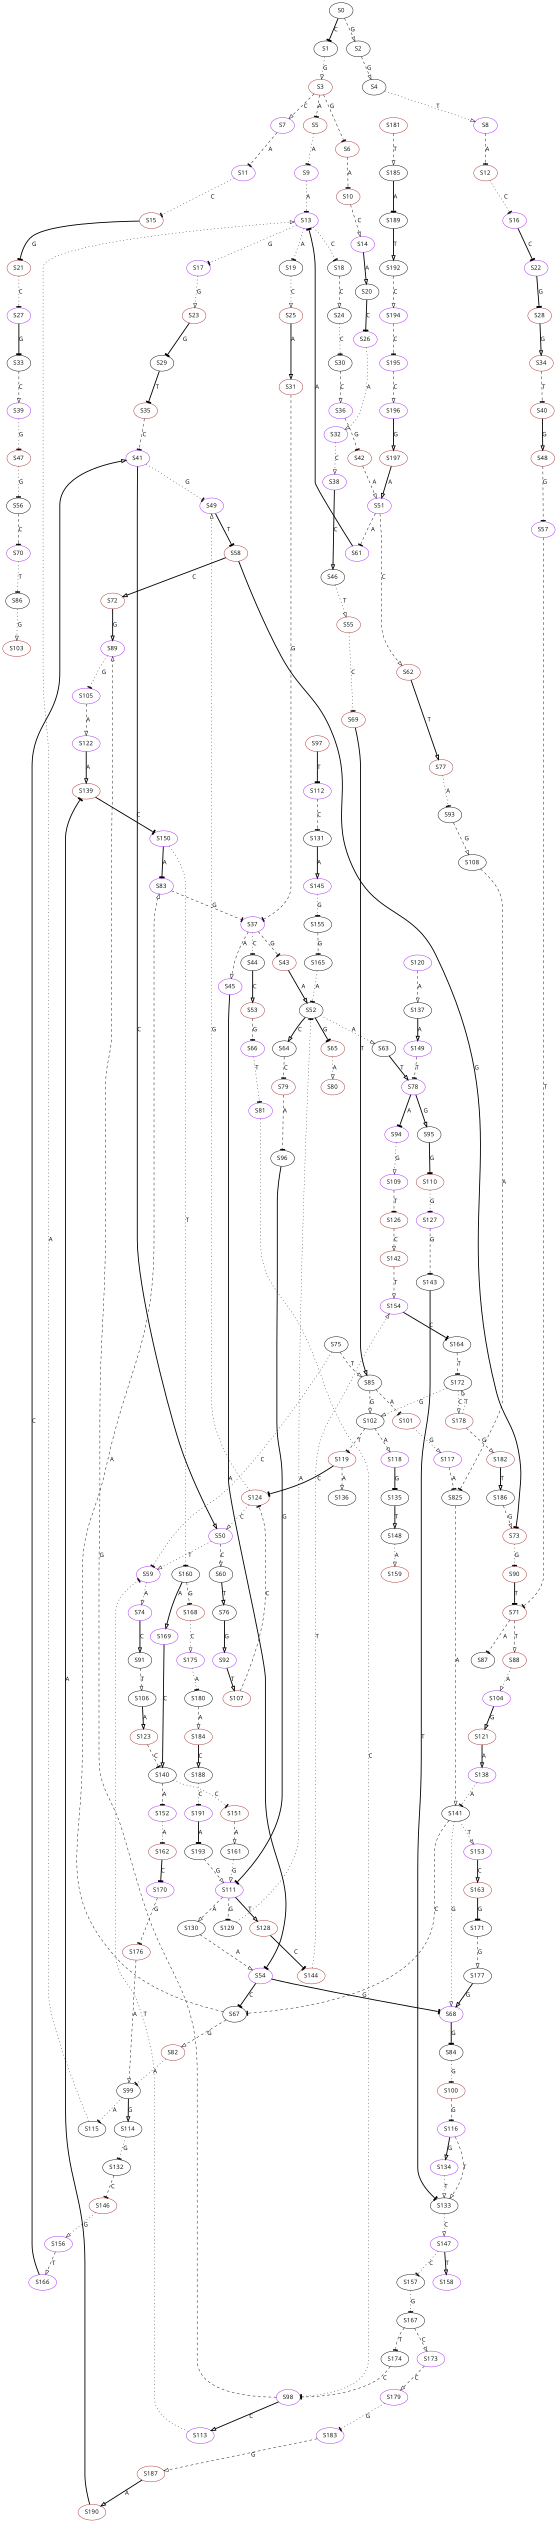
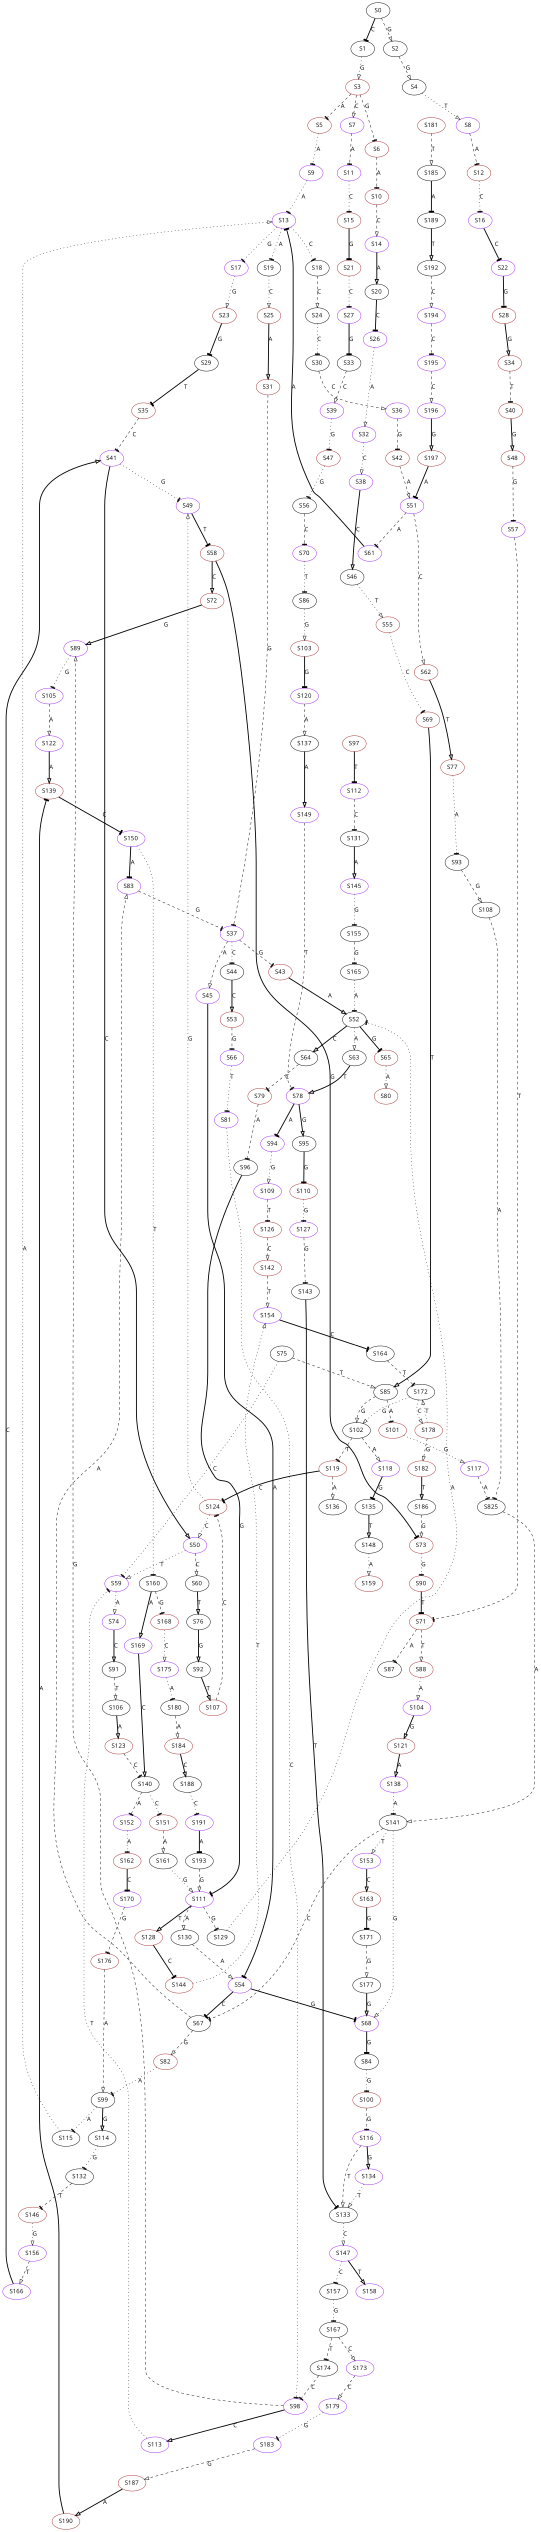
edge "S197" -> "S51": arrowhead onormal -> tee
edge "S103" -> "S120": added, label "G"
node "S92": color purple -> black
edge "S132" -> "S146": label "C" -> "T"
